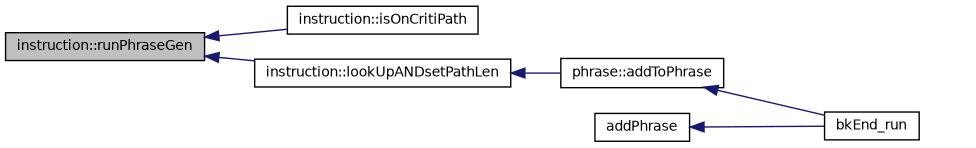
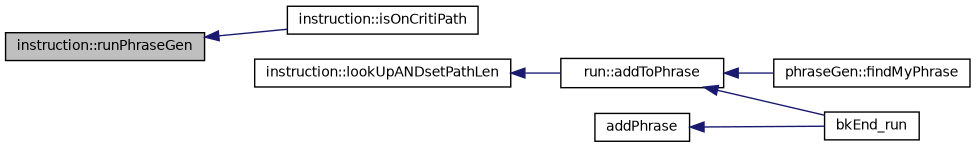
edge "instruction::lookUpANDsetPathLen" -> "instruction::runPhraseGen": removed
node "phrase::addToPhrase": label "phrase::addToPhrase" -> "run::addToPhrase"
node "phraseGen::findMyPhrase": added
